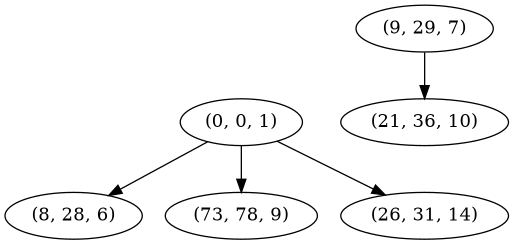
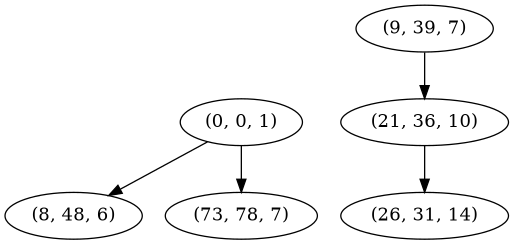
node "(9, 29, 7)": label "(9, 29, 7)" -> "(9, 39, 7)"
edge "(0, 0, 1)" -> "(26, 31, 14)": now "(21, 36, 10)" -> "(26, 31, 14)"
node "(8, 28, 6)": label "(8, 28, 6)" -> "(8, 48, 6)"
node "(73, 78, 9)": label "(73, 78, 9)" -> "(73, 78, 7)"
